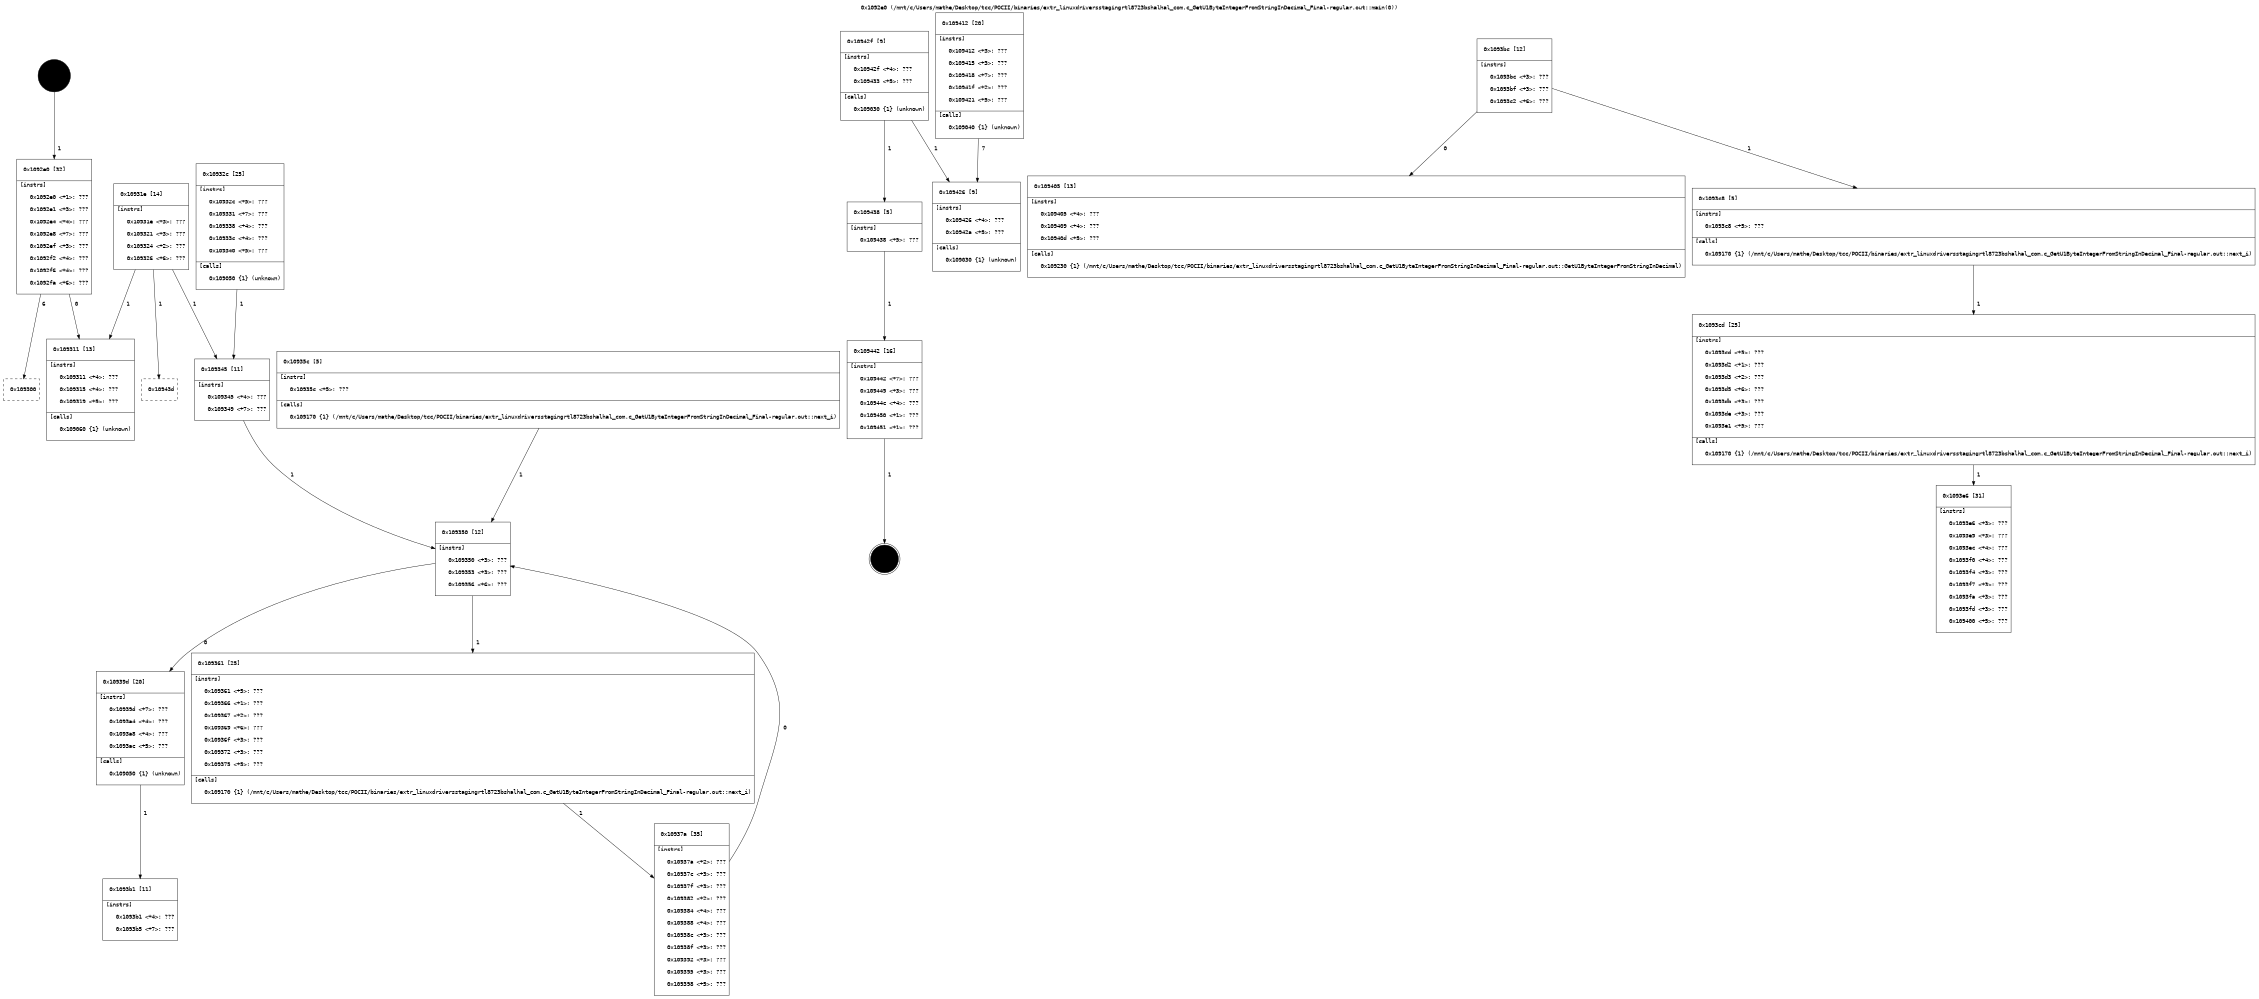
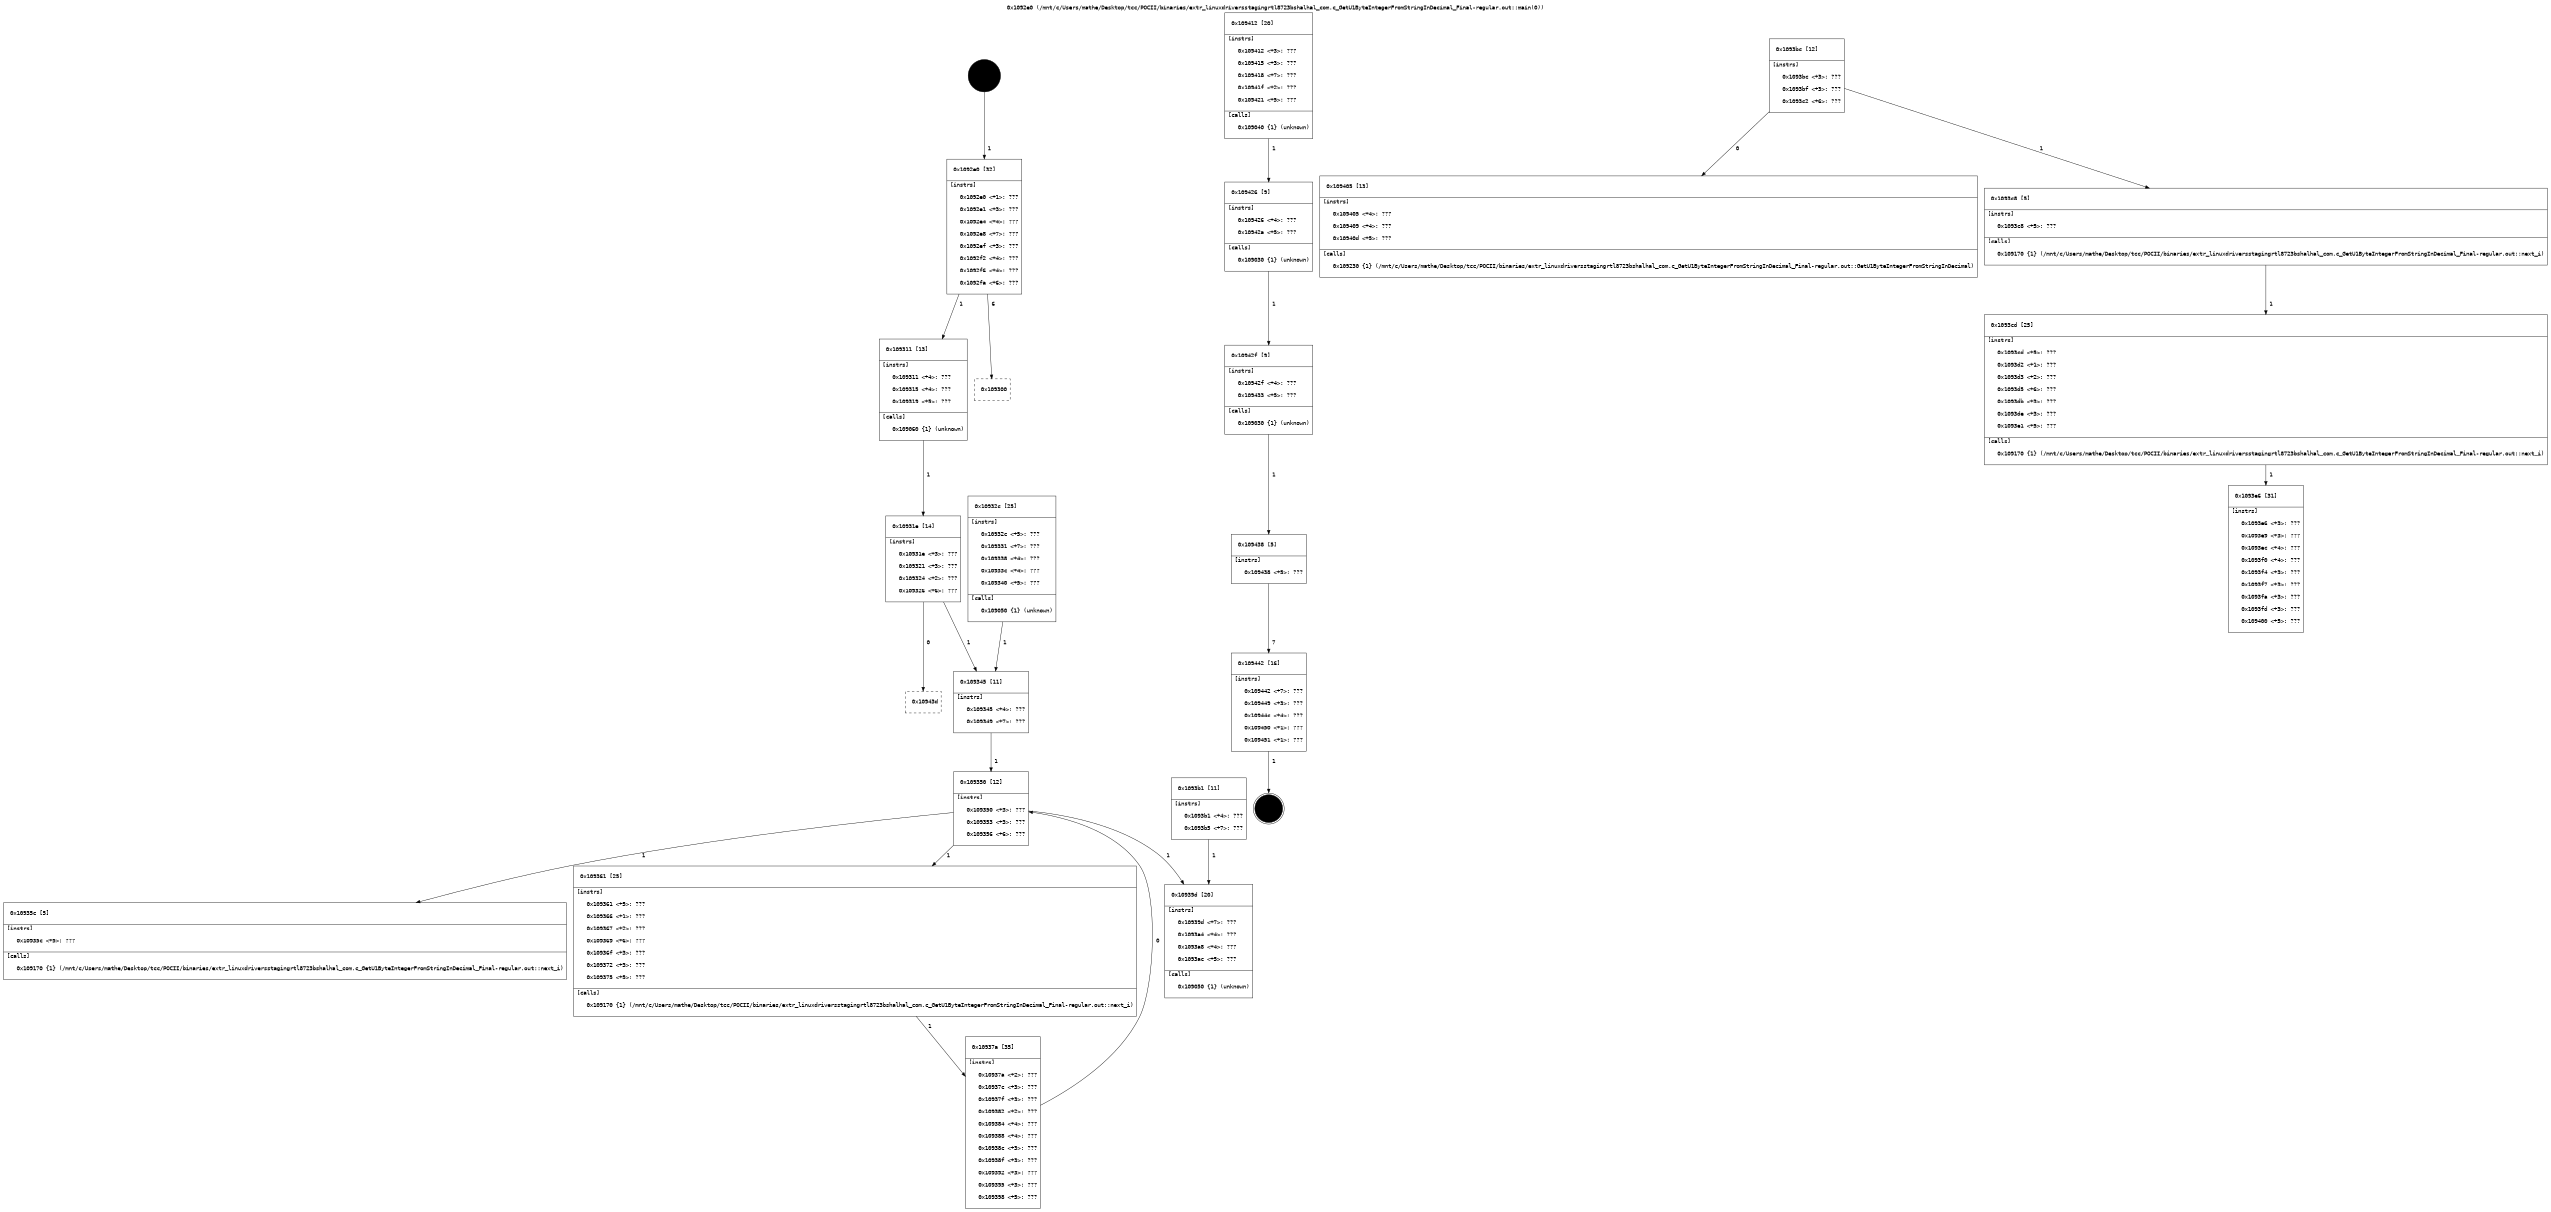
edge "0x10942f [9]" -> "0x109426 [9]": reversed
edge "0x109412 [20]" -> "0x109426 [9]": label " 7" -> " 1"
edge "0x10931e [14]" -> "0x109311 [13]": reversed
edge "0x1092e0 [32]" -> "0x109311 [13]": label " 0" -> " 1"
edge "0x10931e [14]" -> "0x10943d": label " 1" -> " 0"
edge "0x109438 [5]" -> "0x109442 [16]": label " 1" -> " 7"
edge "0x10935c [5]" -> "0x109350 [12]": reversed
edge "0x109350 [12]" -> "0x10939d [20]": label " 0" -> " 1"
edge "0x10939d [20]" -> "0x1093b1 [11]": reversed
